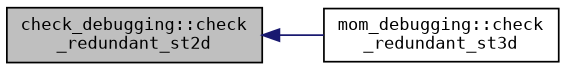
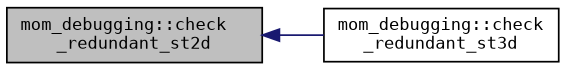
node "check_debugging::check _redundant_st2d": label "check_debugging::check _redundant_st2d" -> "mom_debugging::check _redundant_st2d"
